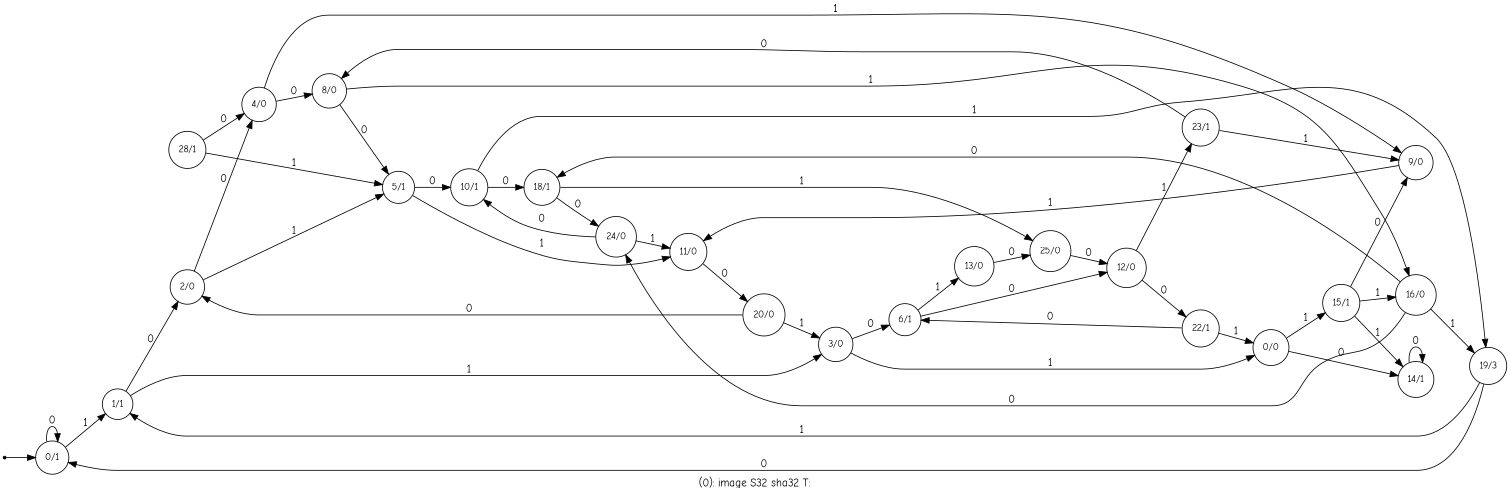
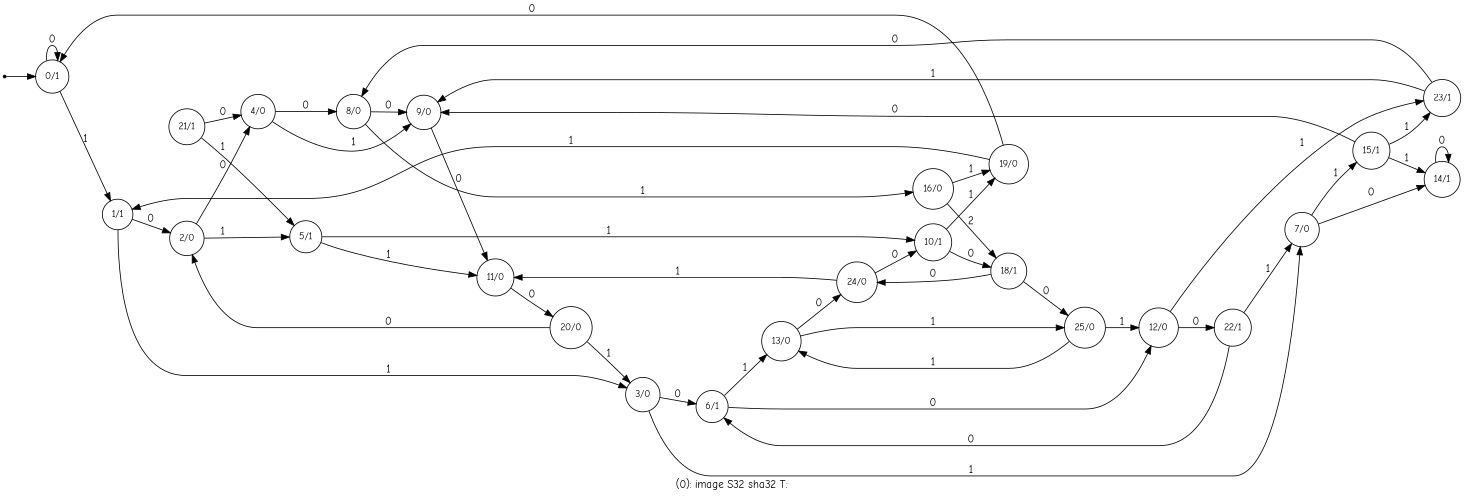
edge "8/0" -> "5/1": now "8/0" -> "9/0"
node "28/1": label "28/1" -> "21/1"
edge "16/0" -> "18/1": label "0" -> "2"
edge "5/1" -> "10/1": label "0" -> "1"
edge "18/1" -> "25/0": label "1" -> "0"
edge "9/0" -> "11/0": label "1" -> "0"
edge "13/0" -> "25/0": label "0" -> "1"
edge "25/0" -> "12/0": label "0" -> "1"
edge "15/1" -> "16/0": now "15/1" -> "23/1"
node "0/0": label "0/0" -> "7/0"
node "19/3": label "19/3" -> "19/0"
edge "25/0" -> "13/0": added, label "1"
edge "16/0" -> "24/0": now "13/0" -> "24/0"
